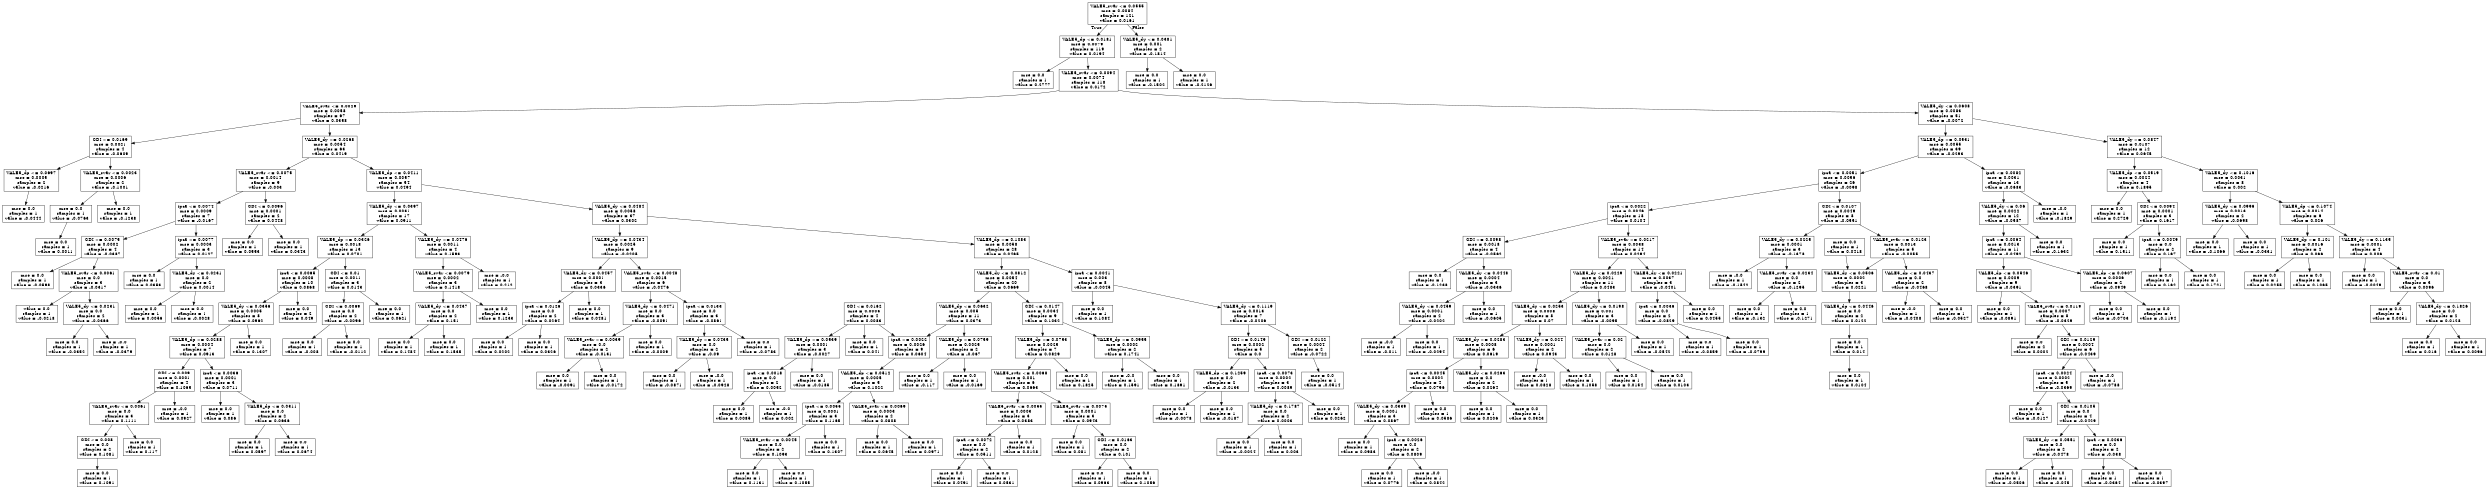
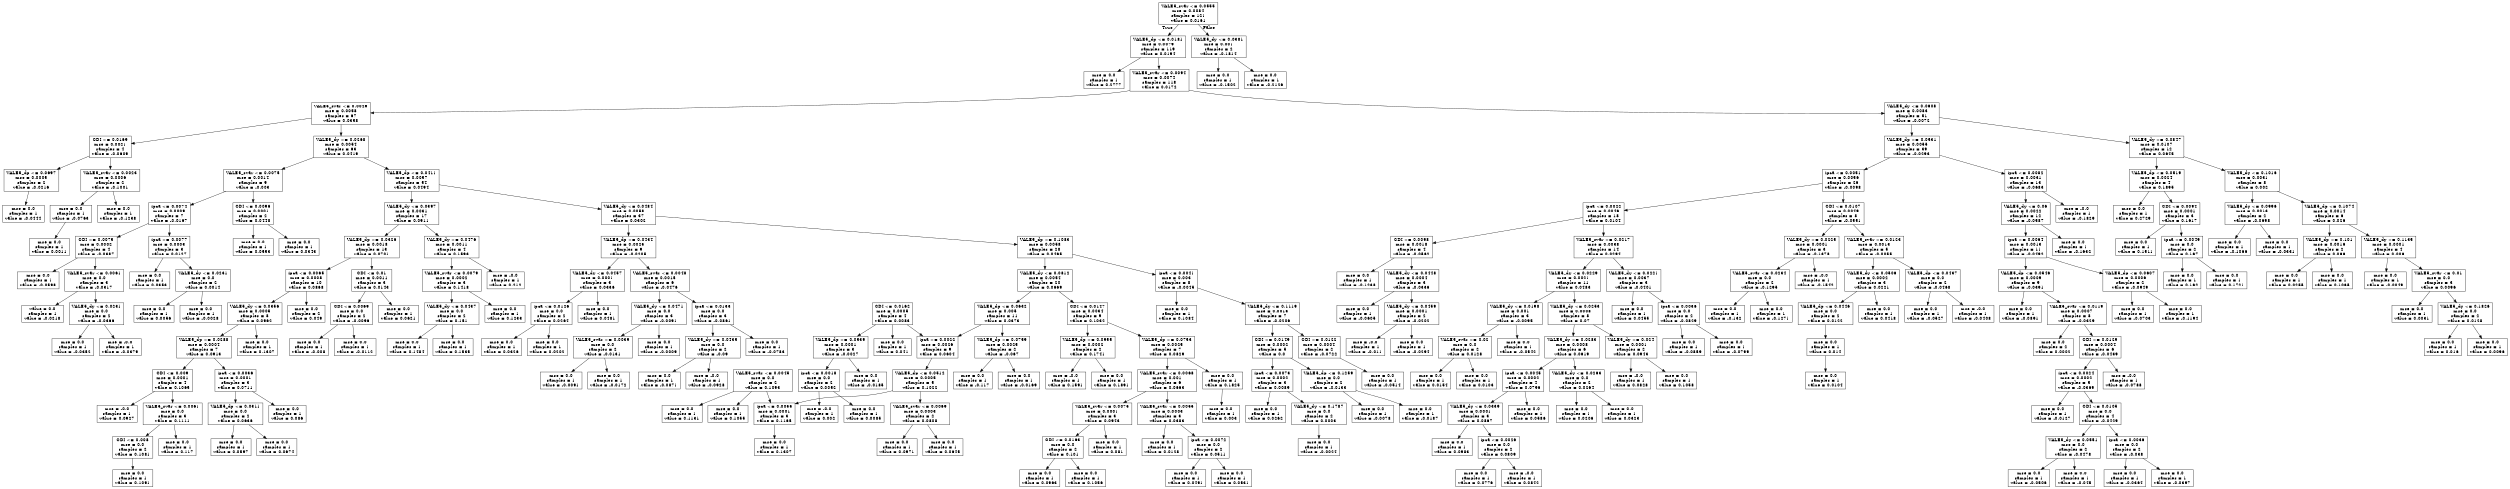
edge "mse = 0.0 samples = 1 value = 0.0418" -> "VALE5_dy <= 0.0506 mse = 0.0002 samples = 3 value = 0.0221": reversed
edge "ipca <= 0.0055 mse = 0.0001 samples = 3 value = 0.1165" -> "VALE5_svar <= 0.0045 mse = 0.0 samples = 2 value = 0.1093": reversed
edge "VALE5_dy <= 0.1787 mse = 0.0 samples = 2 value = 0.0003" -> "mse = 0.0 samples = 1 value = 0.003": now "mse = 0.0 samples = 1 value = 0.1825" -> "mse = 0.0 samples = 1 value = 0.003"
